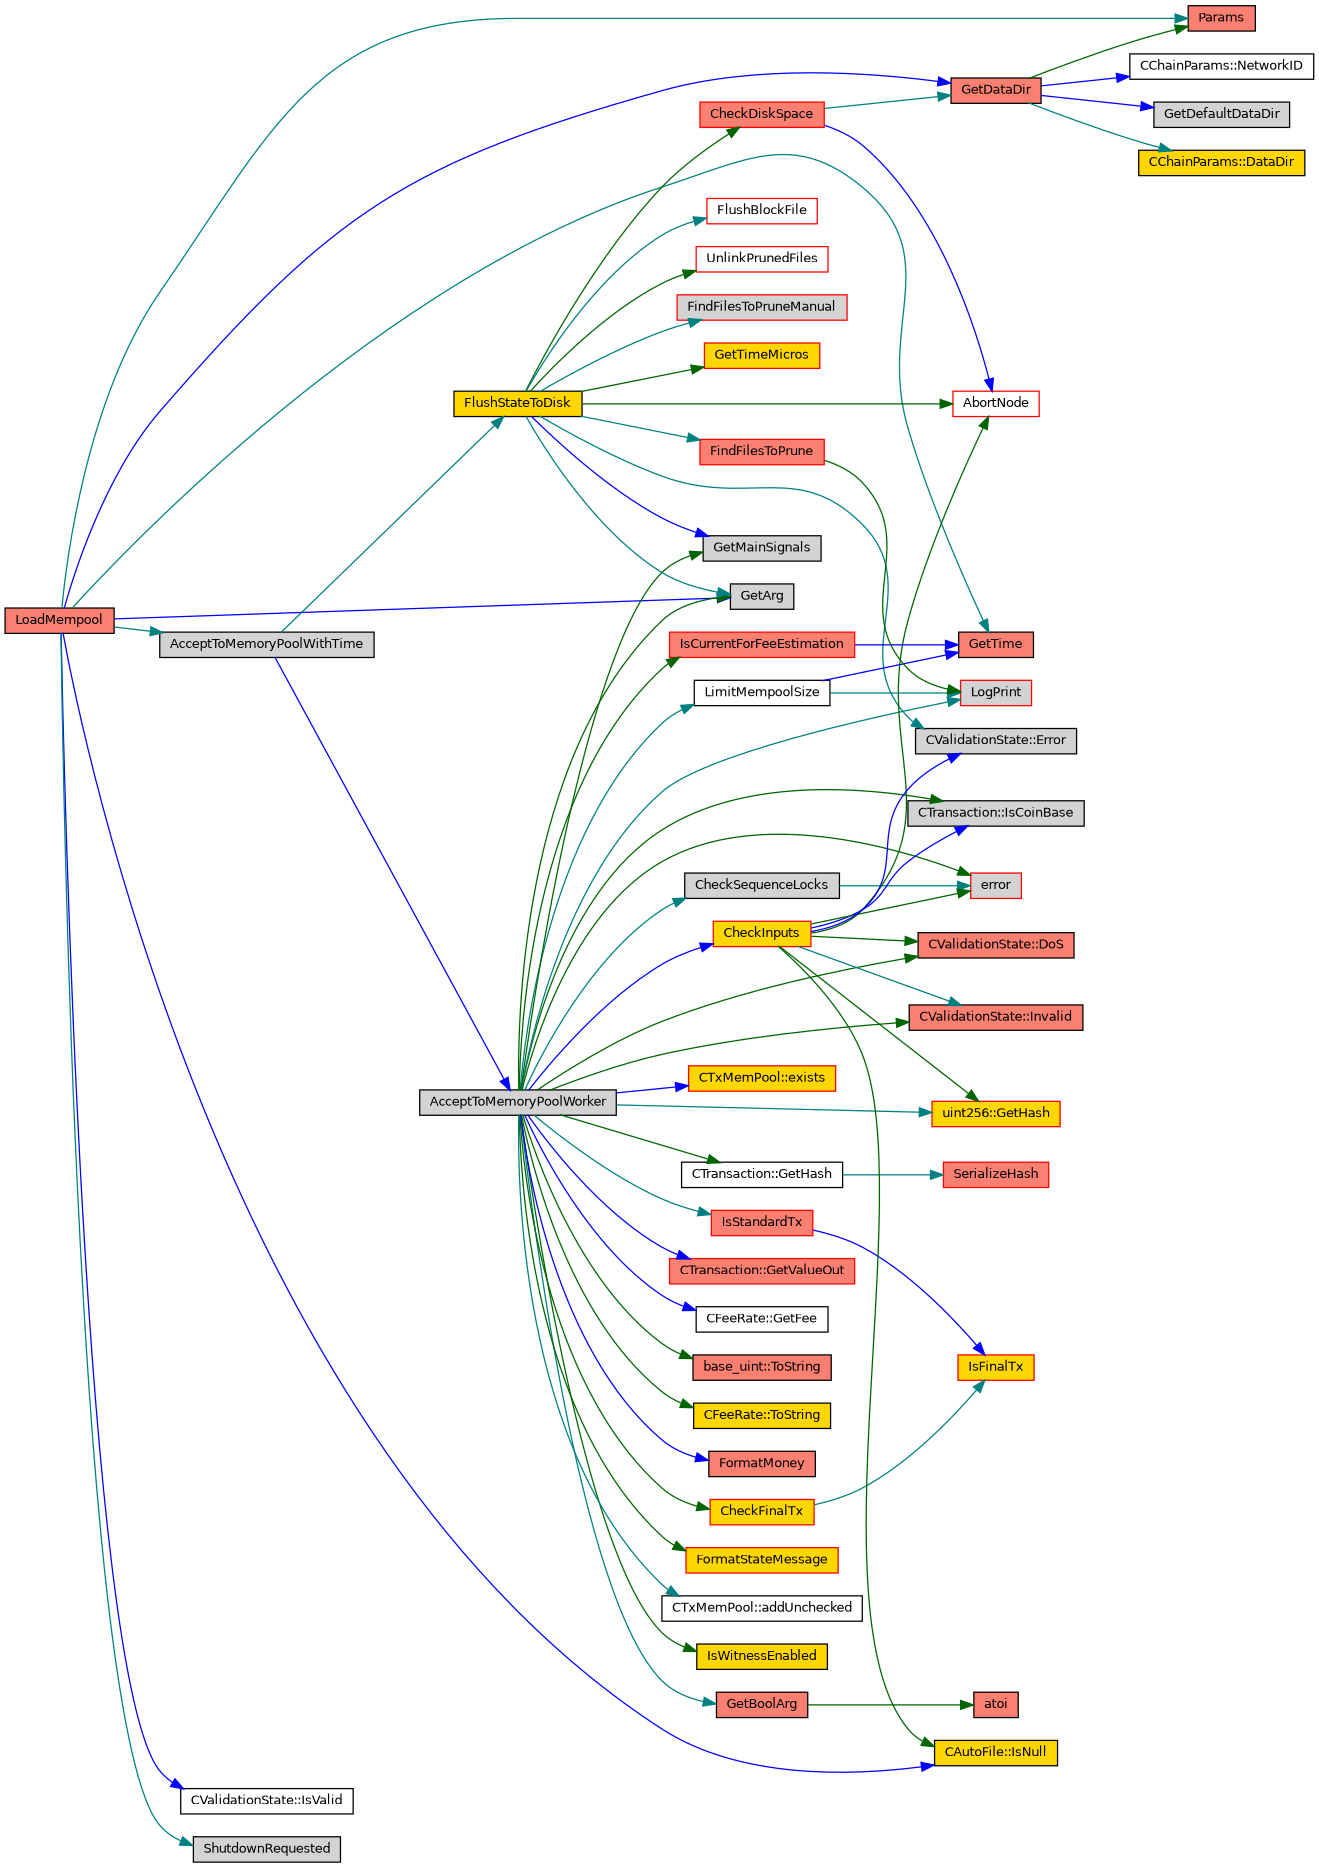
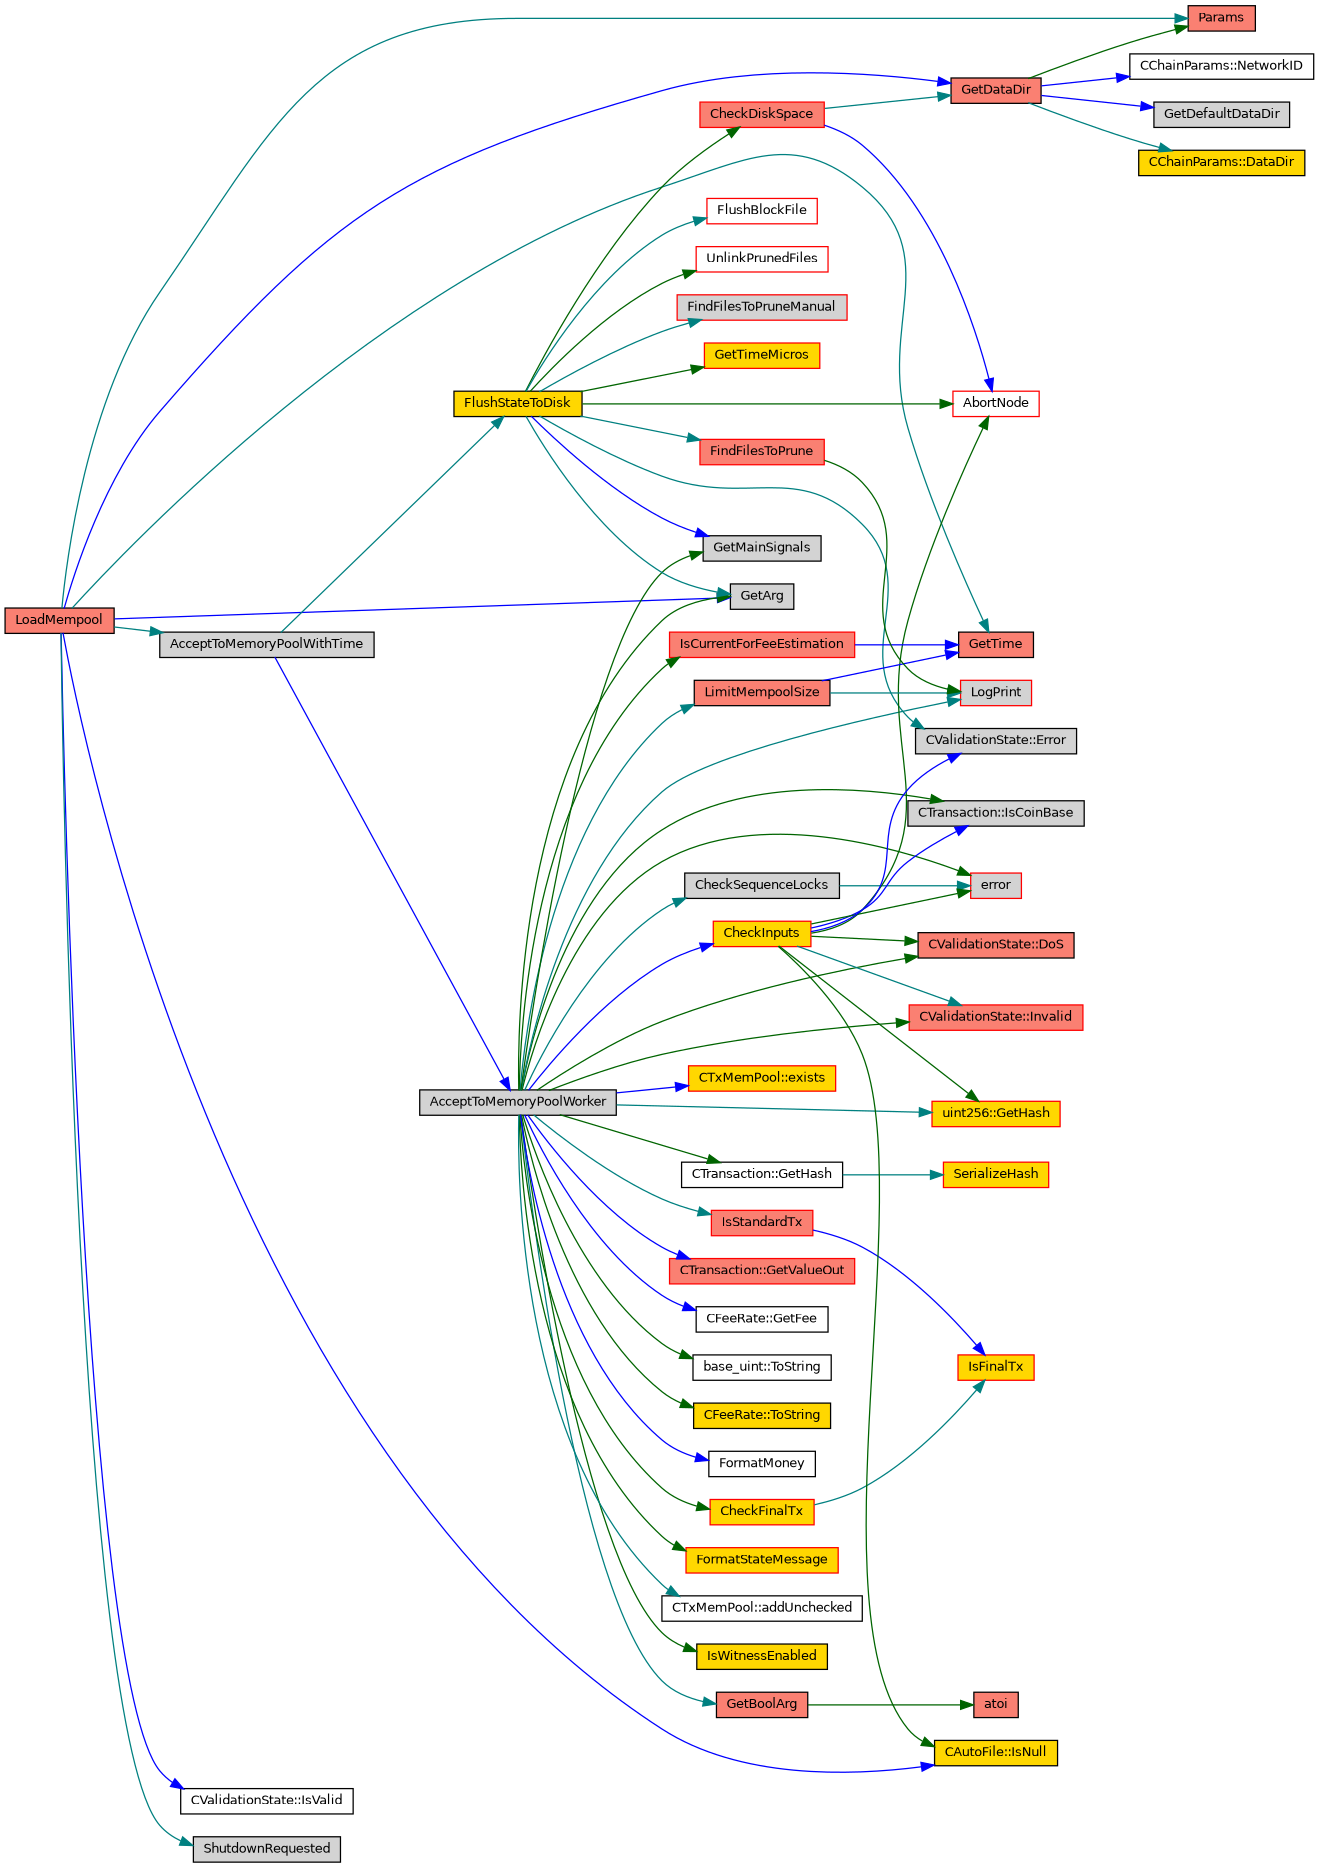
node "LimitMempoolSize": fillcolor white -> salmon
node "CValidationState::Invalid": color black -> red
node "SerializeHash": fillcolor salmon -> gold
node "base_uint::ToString": fillcolor salmon -> white
node "FormatMoney": fillcolor salmon -> white
